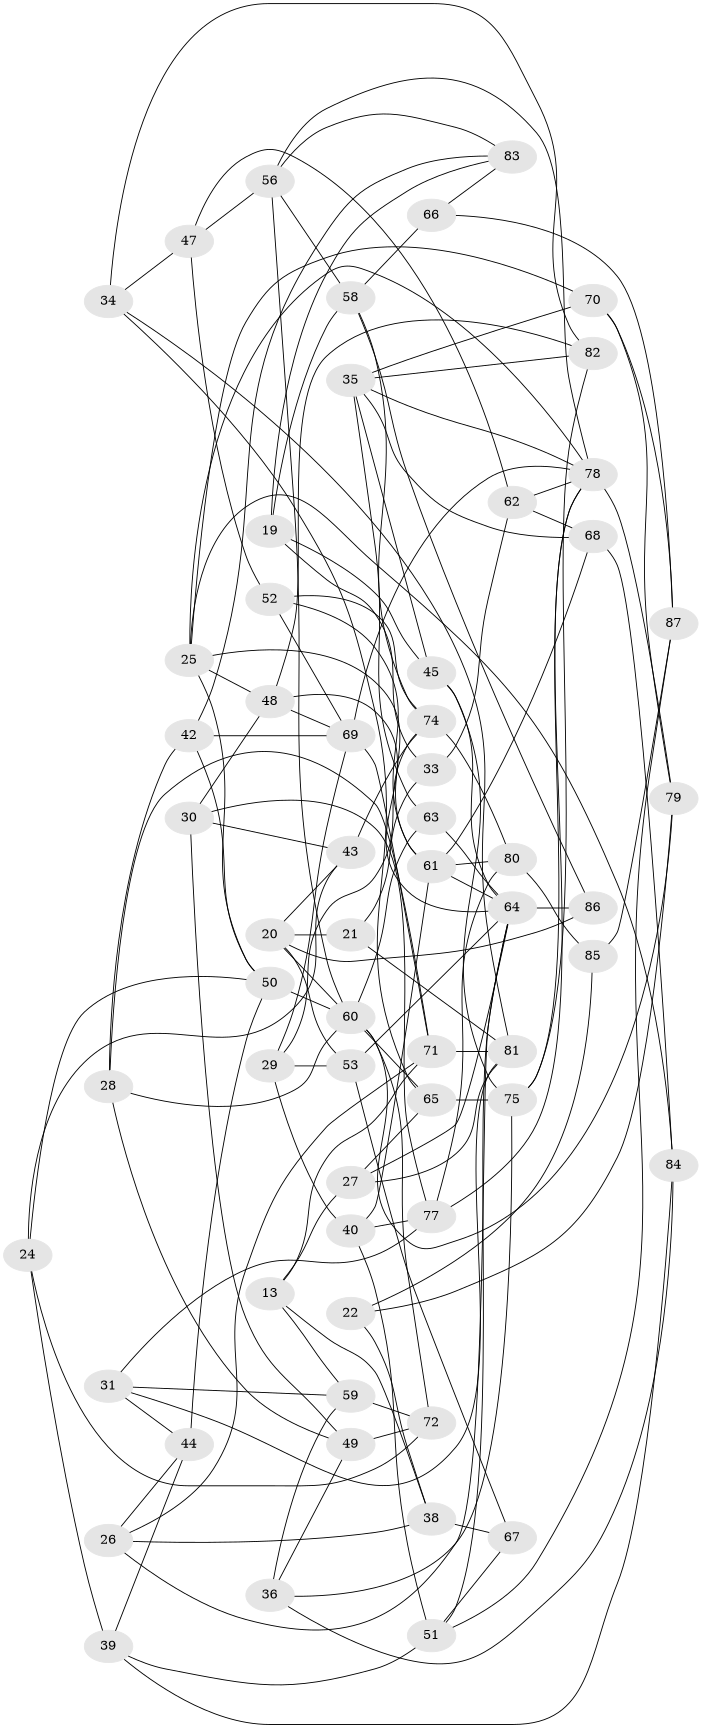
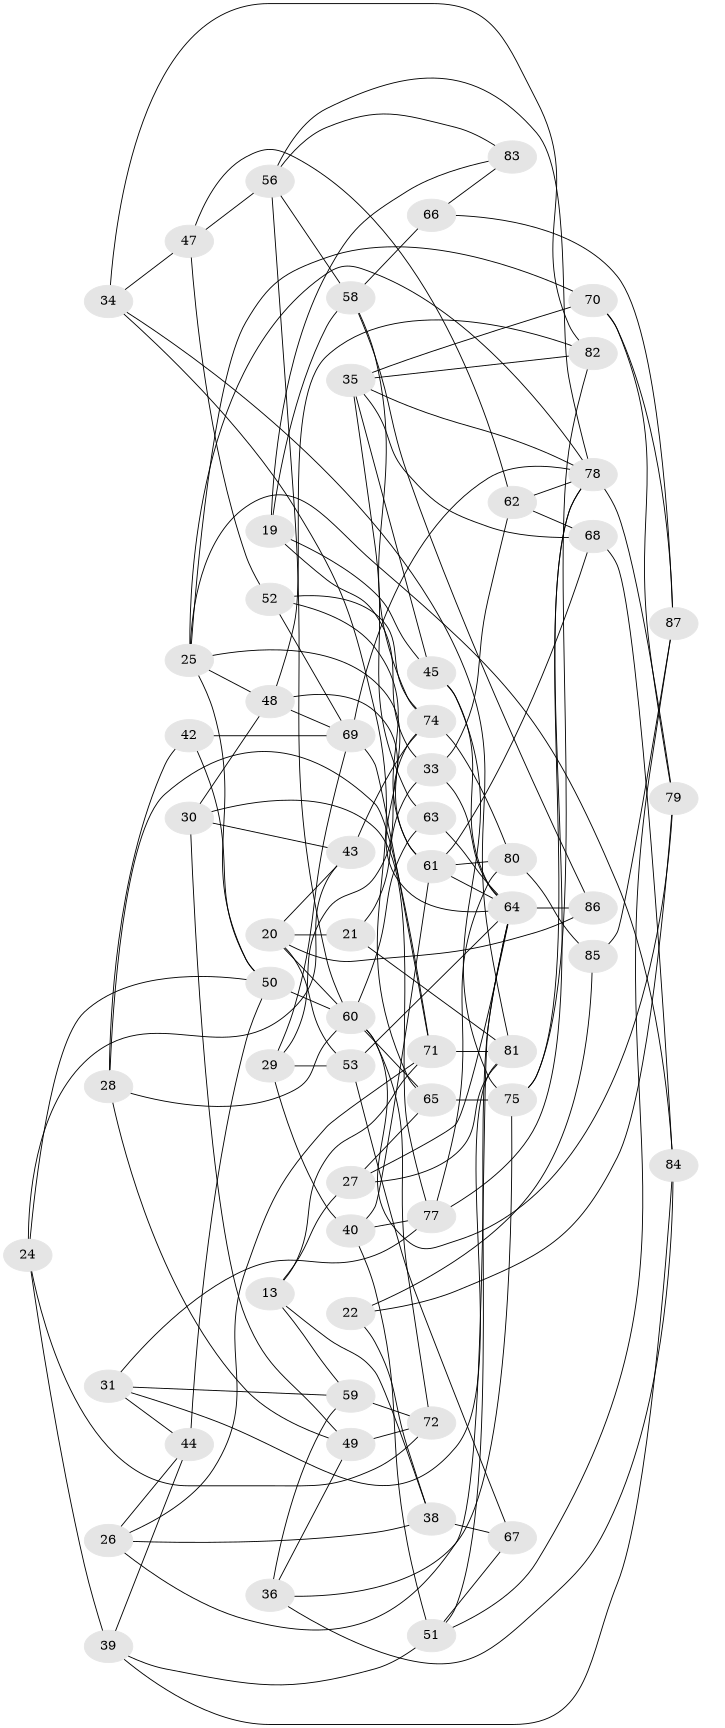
edge "83" -- "42": removed
edge "33" -- "64": added
